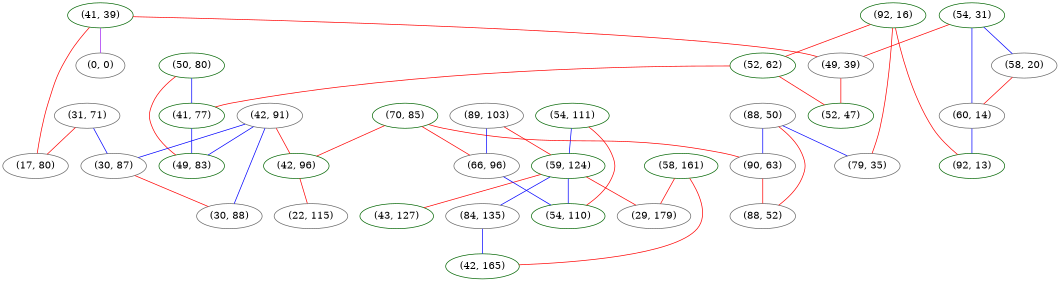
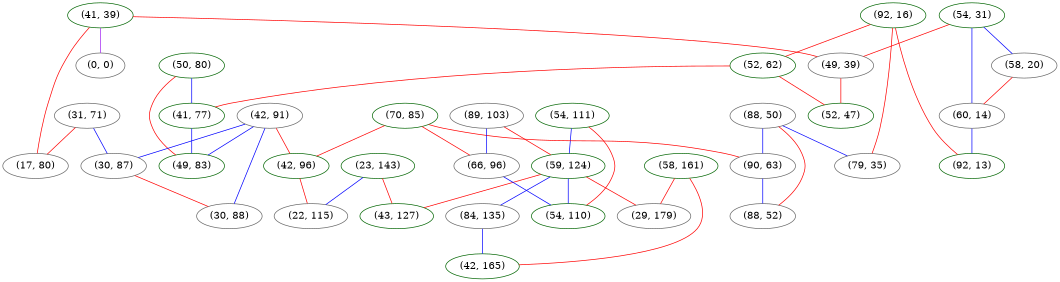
node "(23, 143)": added
edge "(90, 63)" -- "(88, 52)": color red -> blue
